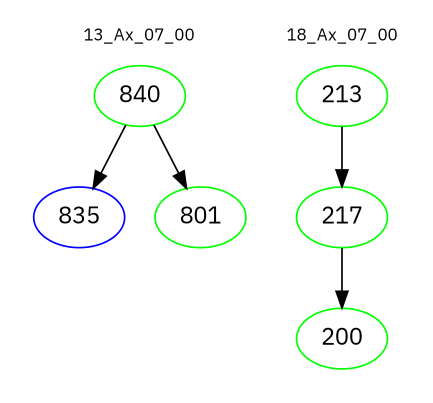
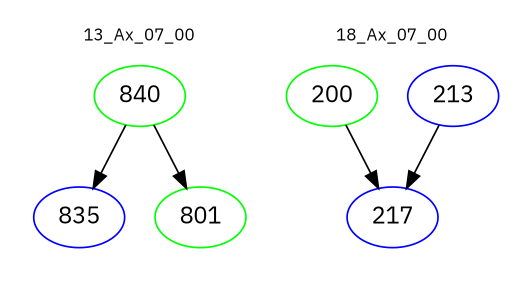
node "213": color green -> blue
node "217": color green -> blue
edge "217" -> "200": reversed
